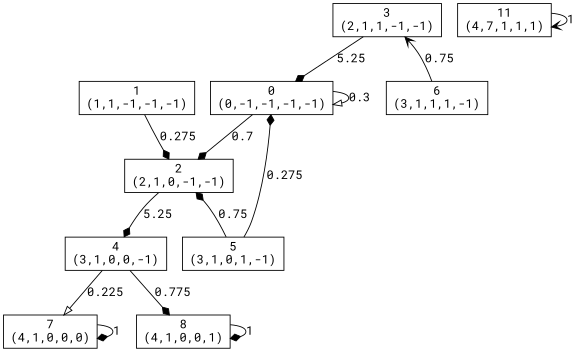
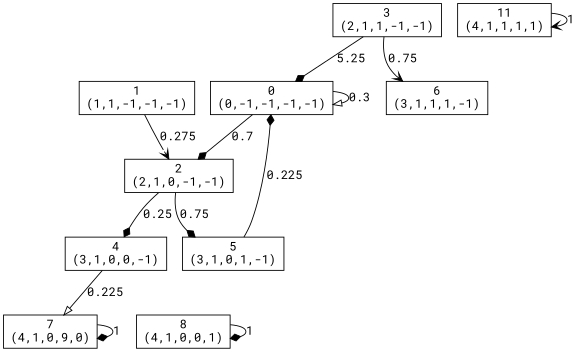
node "11 (4,7,1,1,1)": label "11 (4,7,1,1,1)" -> "11 (4,1,1,1,1)"
edge "6 (3,1,1,1,-1)" -> "3 (2,1,1,-1,-1)": reversed
edge "1 (1,1,-1,-1,-1)" -> "2 (2,1,0,-1,-1)": arrowhead diamond -> vee
edge "5 (3,1,0,1,-1)" -> "0 (0,-1,-1,-1,-1)": label "0.275" -> "0.225"
edge "2 (2,1,0,-1,-1)" -> "4 (3,1,0,0,-1)": label "5.25" -> "0.25"
edge "5 (3,1,0,1,-1)" -> "2 (2,1,0,-1,-1)": reversed
edge "4 (3,1,0,0,-1)" -> "8 (4,1,0,0,1)": removed, label "0.775"
node "7 (4,1,0,0,0)": label "7 (4,1,0,0,0)" -> "7 (4,1,0,9,0)"
